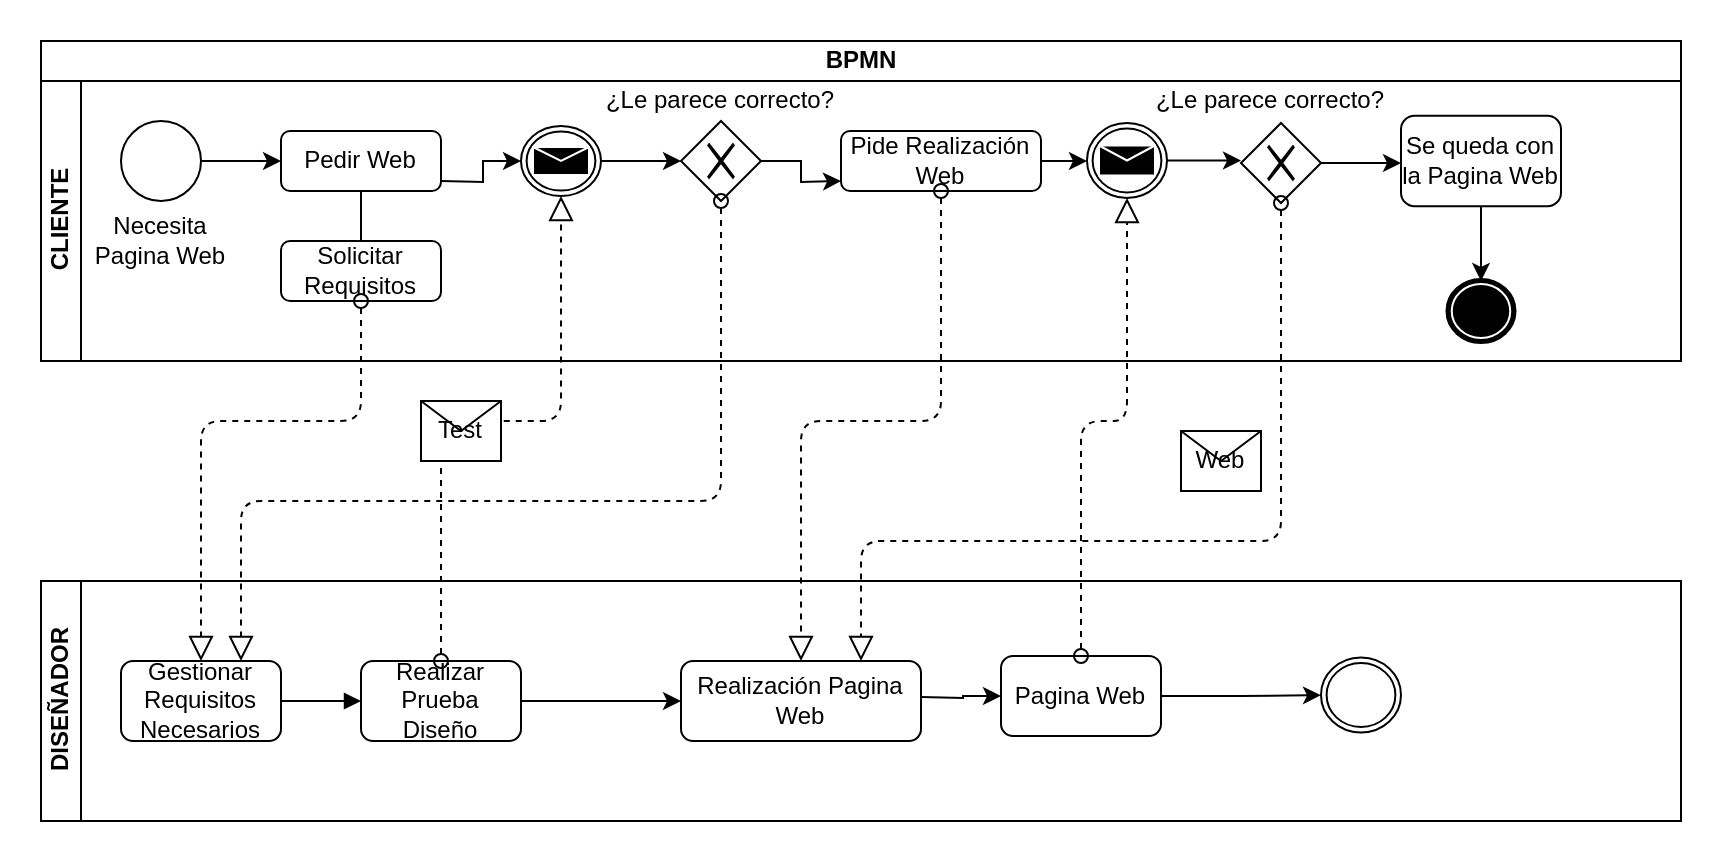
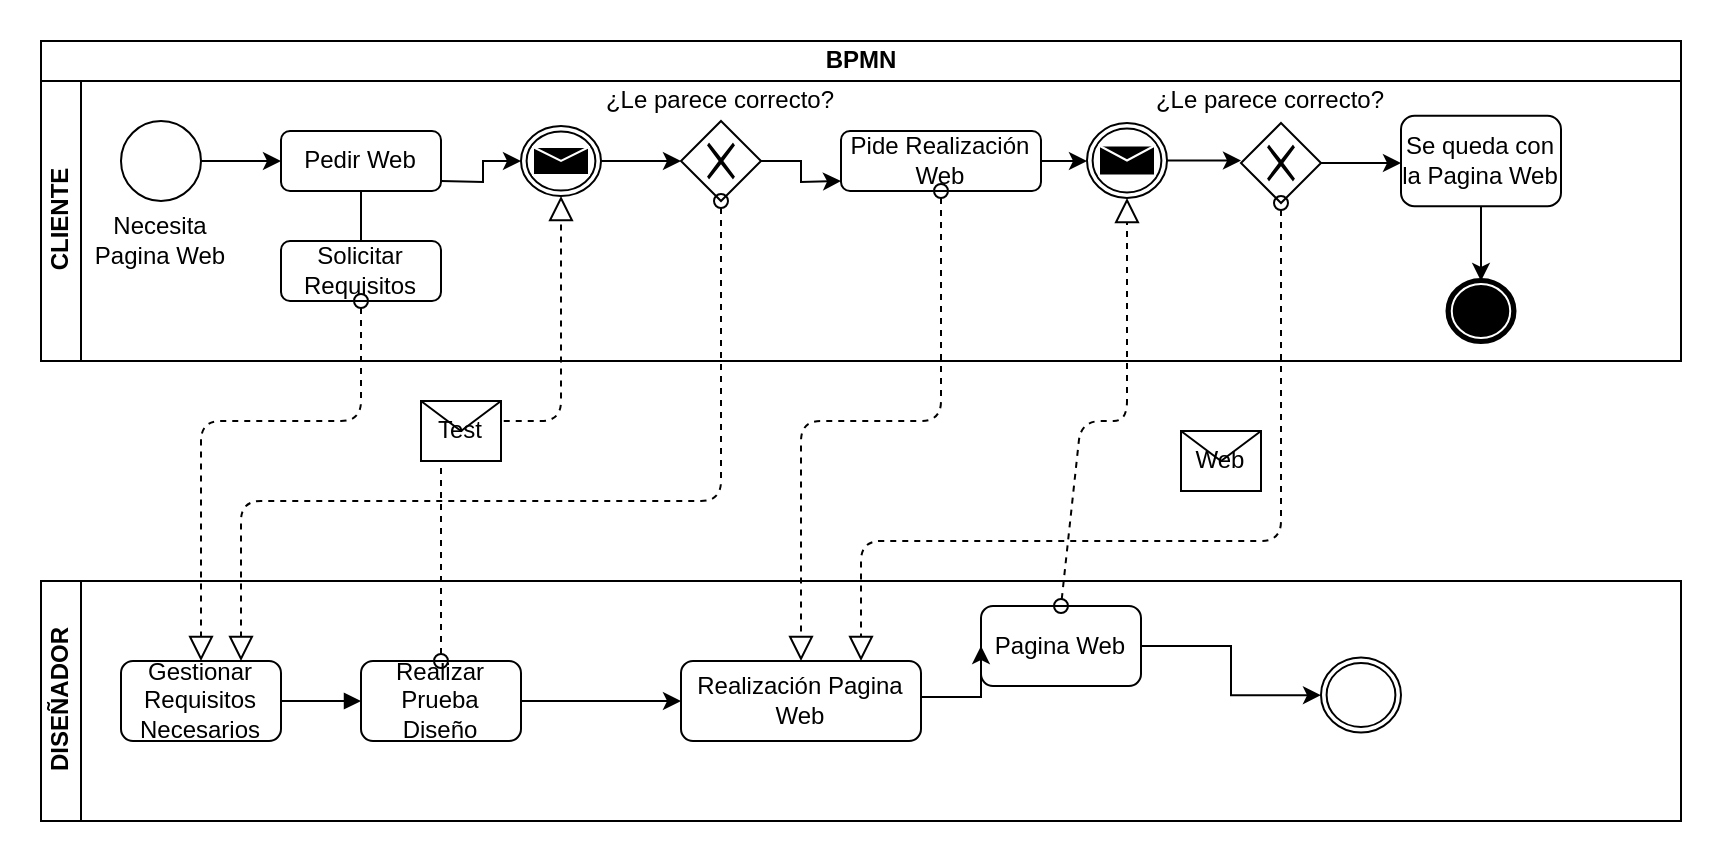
node "Pagina Web": moved (1081, 696) -> (1061, 646)
